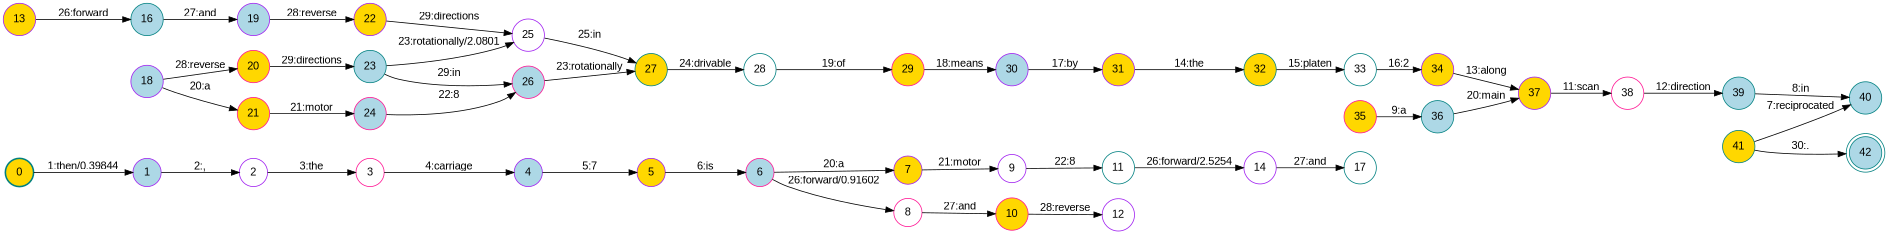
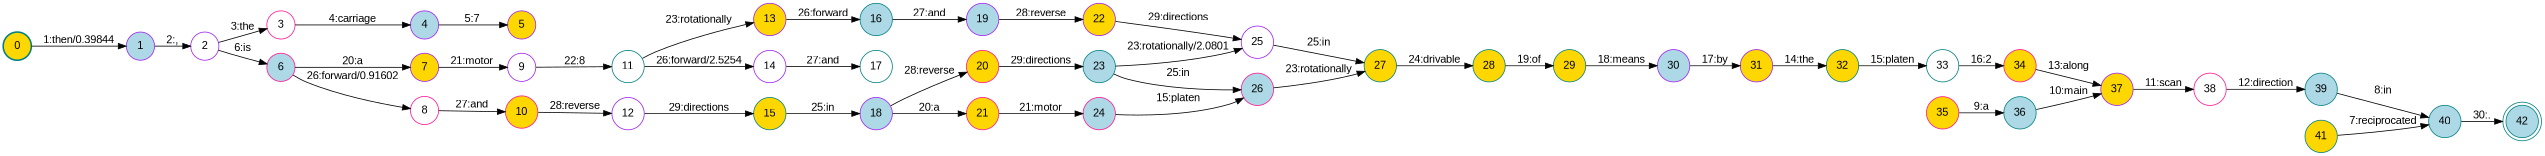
edge "11" -> "13": added, label "23:rotationally"
node "28": fillcolor white -> gold
node "29": color deeppink -> teal
node "34": color purple -> deeppink
edge "23" -> "26": label "29:in" -> "25:in"
edge "24" -> "26": label "22:8" -> "15:platen"
edge "36" -> "37": label "20:main" -> "10:main"
node "15": added
edge "41" -> "42": now "40" -> "42"
edge "5" -> "6": now "2" -> "6"
